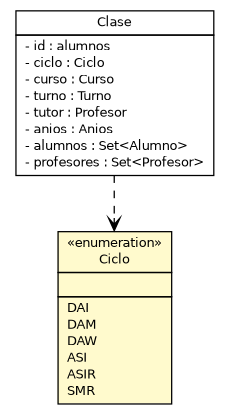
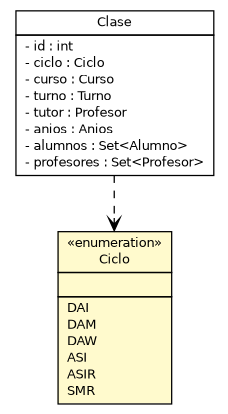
node "Clase": text "- id : alumnos" -> "- id : int"
